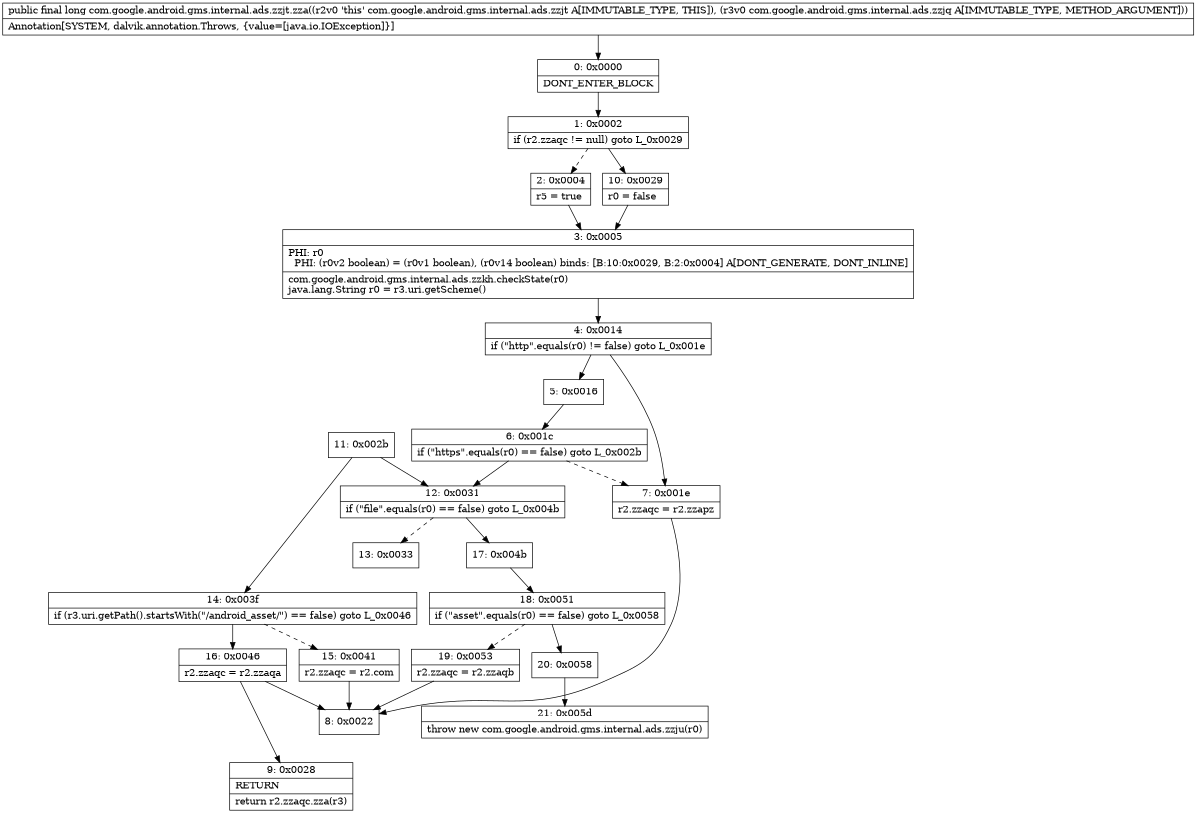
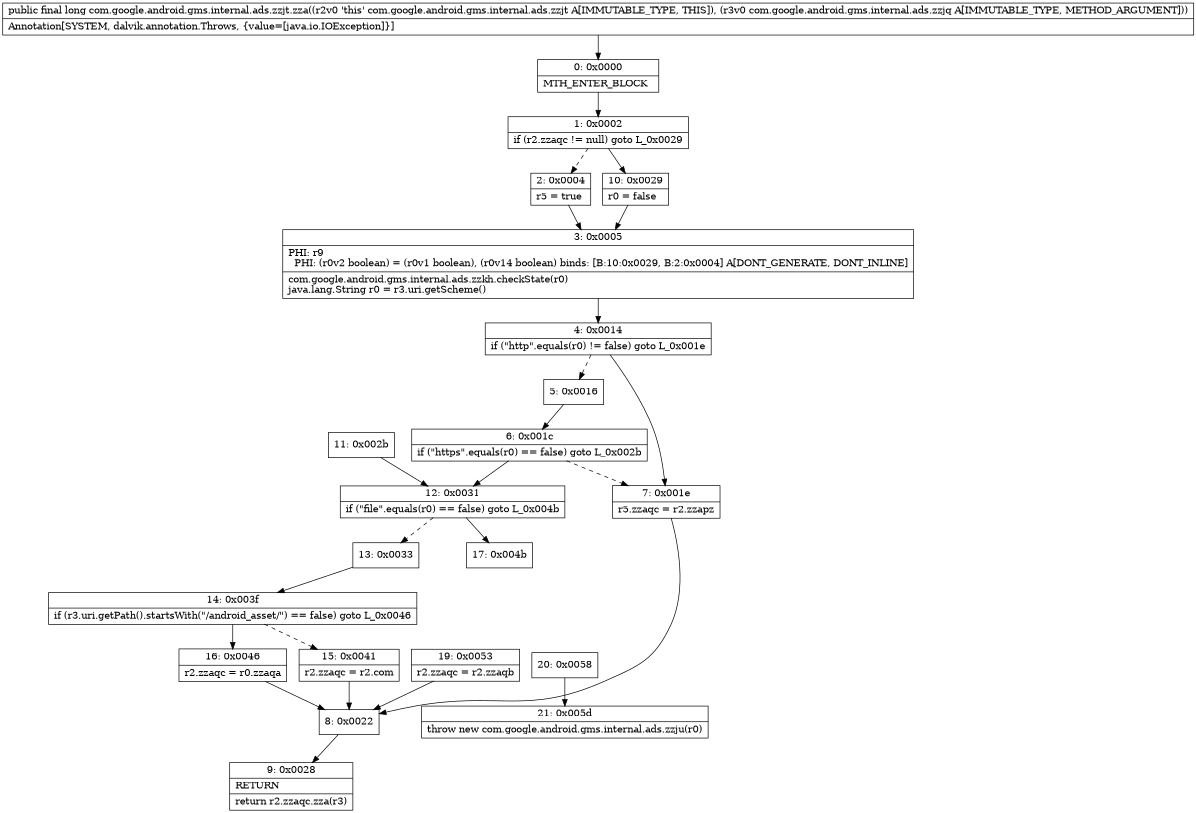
node "0: 0x0000": text "DONT_ENTER_BLOCK" -> "MTH_ENTER_BLOCK"
node "3: 0x0005": text "PHI: r0" -> "PHI: r9"
edge "4: 0x0014" -> "5: 0x0016": style solid -> dashed
node "7: 0x001e": text "r2.zzaqc = r2.zzapz" -> "r5.zzaqc = r2.zzapz"
edge "11: 0x002b" -> "14: 0x003f": now "13: 0x0033" -> "14: 0x003f"
node "18: 0x0051": removed
node "16: 0x0046": text "r2.zzaqc = r2.zzaqa" -> "r2.zzaqc = r0.zzaqa"
edge "16: 0x0046" -> "9: 0x0028": now "8: 0x0022" -> "9: 0x0028"
